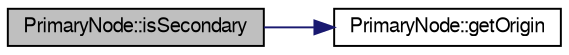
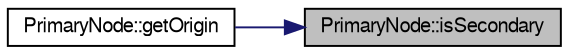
edge "PrimaryNode::isSecondary" -> "PrimaryNode::getOrigin": reversed
